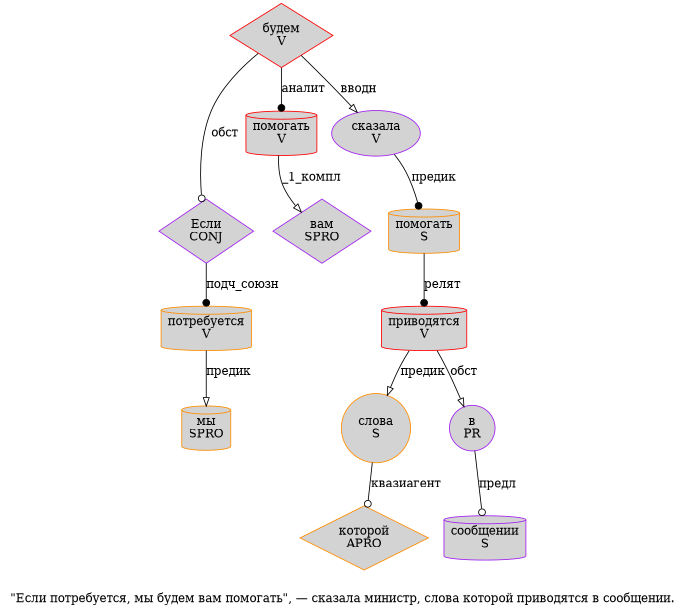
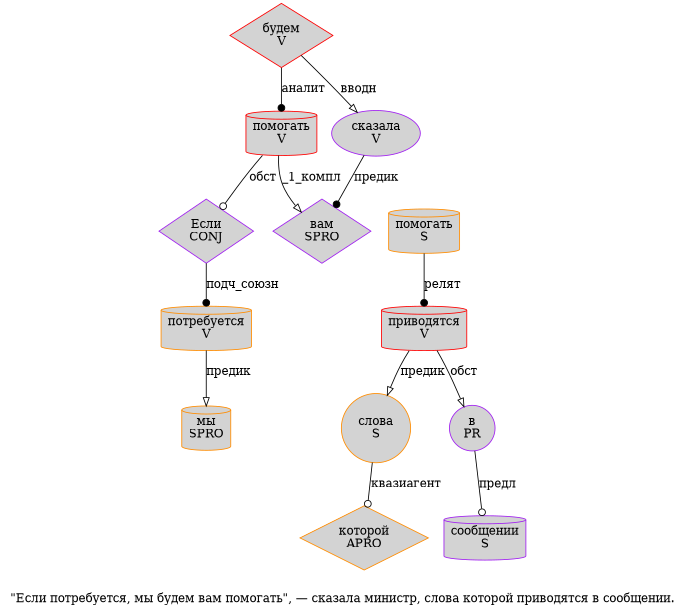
edge "будем V" -> "Если CONJ": now "помогать V" -> "Если CONJ"
edge "сказала V" -> "помогать S": now "сказала V" -> "вам SPRO"
